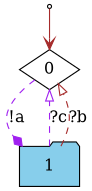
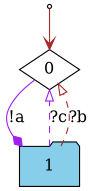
edge "0" -> "1": style dashed -> solid
